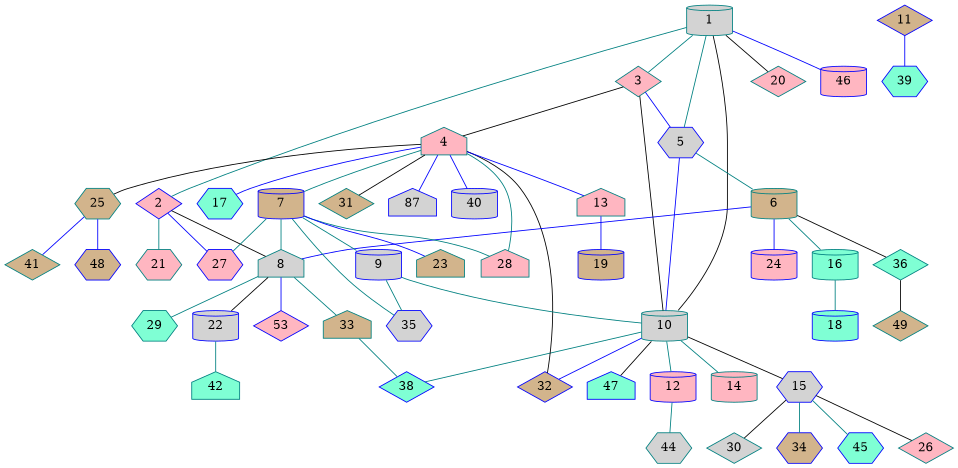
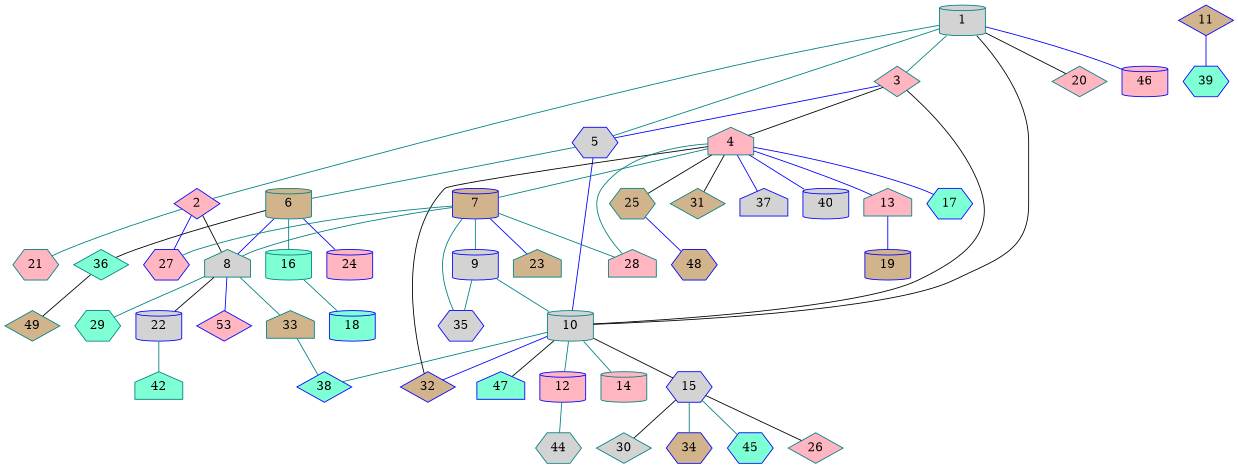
node "87": label "87" -> "37"
node "41": removed
